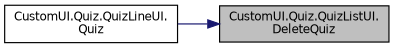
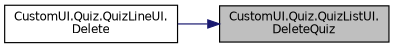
node "CustomUI.Quiz.QuizLineUI. Quiz": label "CustomUI.Quiz.QuizLineUI. Quiz" -> "CustomUI.Quiz.QuizLineUI. Delete"
